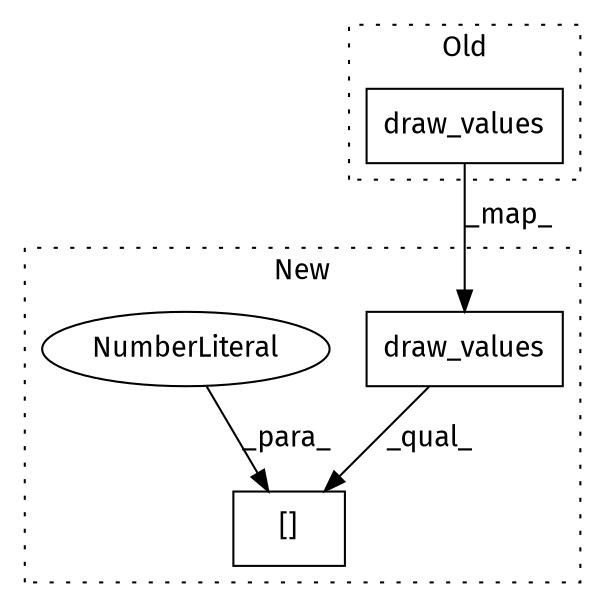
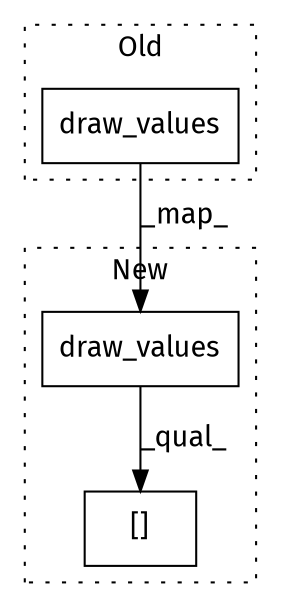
node "NumberLiteral": removed
